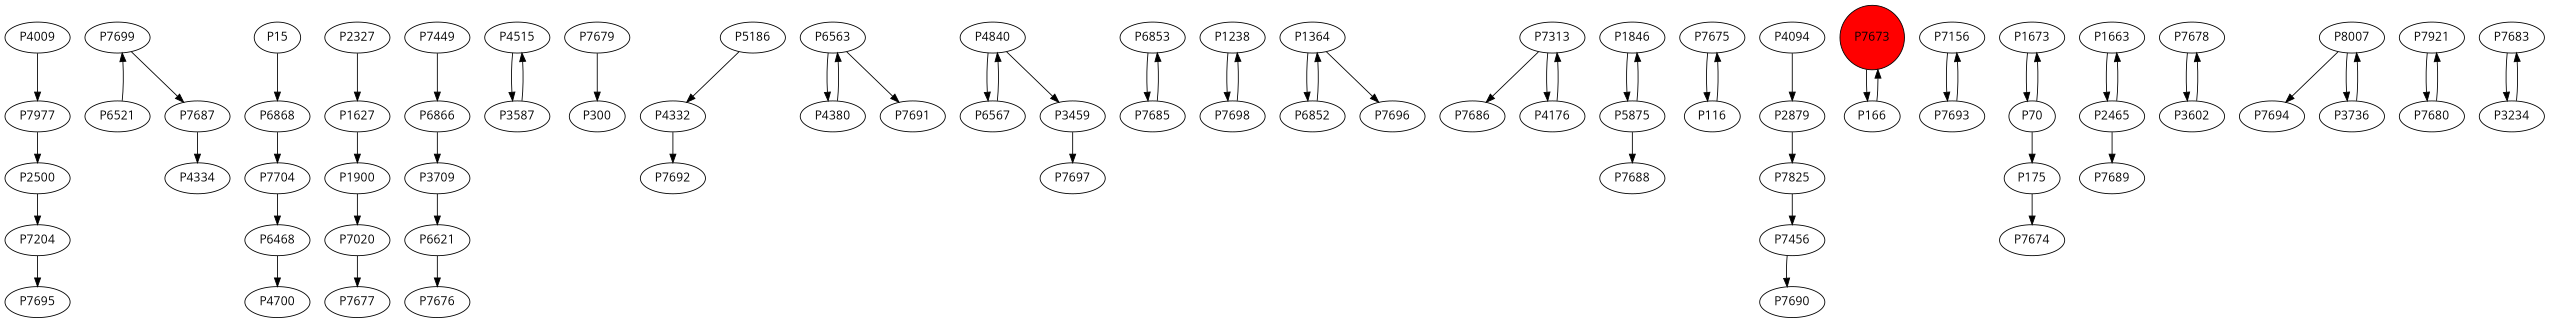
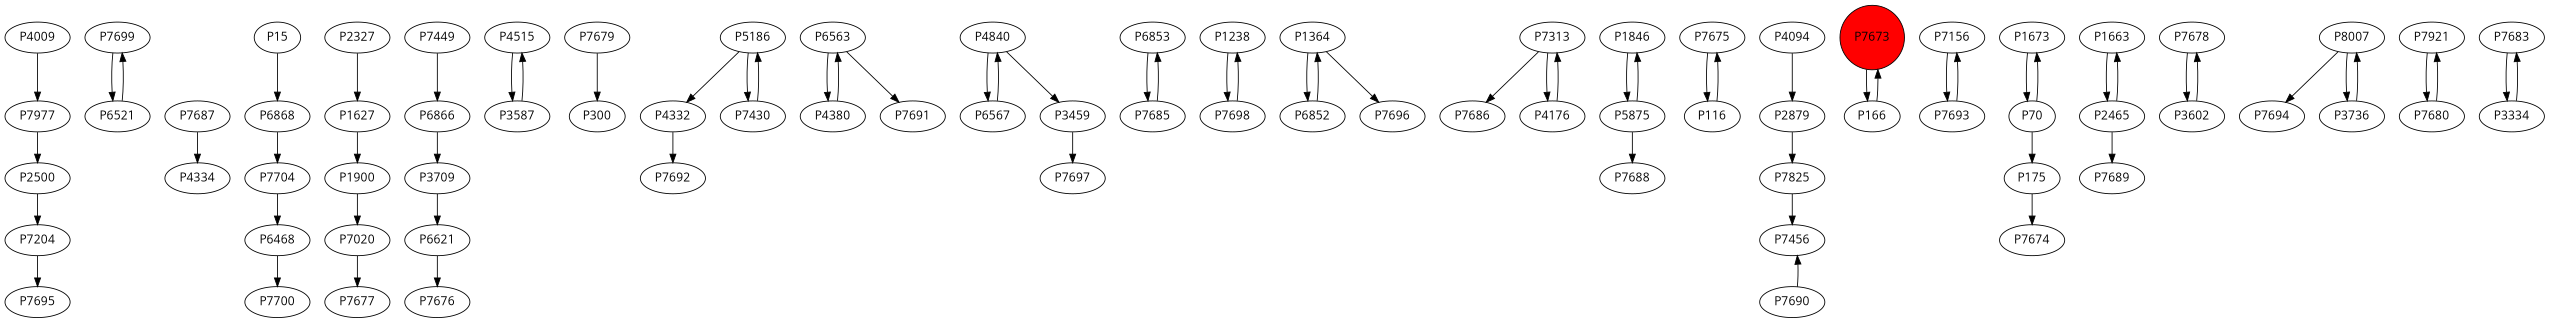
edge "P7699" -> "P7687": now "P7699" -> "P6521"
node "P7430": added
node "P3234": label "P3234" -> "P3334"
edge "P7456" -> "P7690": reversed
node "P4700": label "P4700" -> "P7700"
